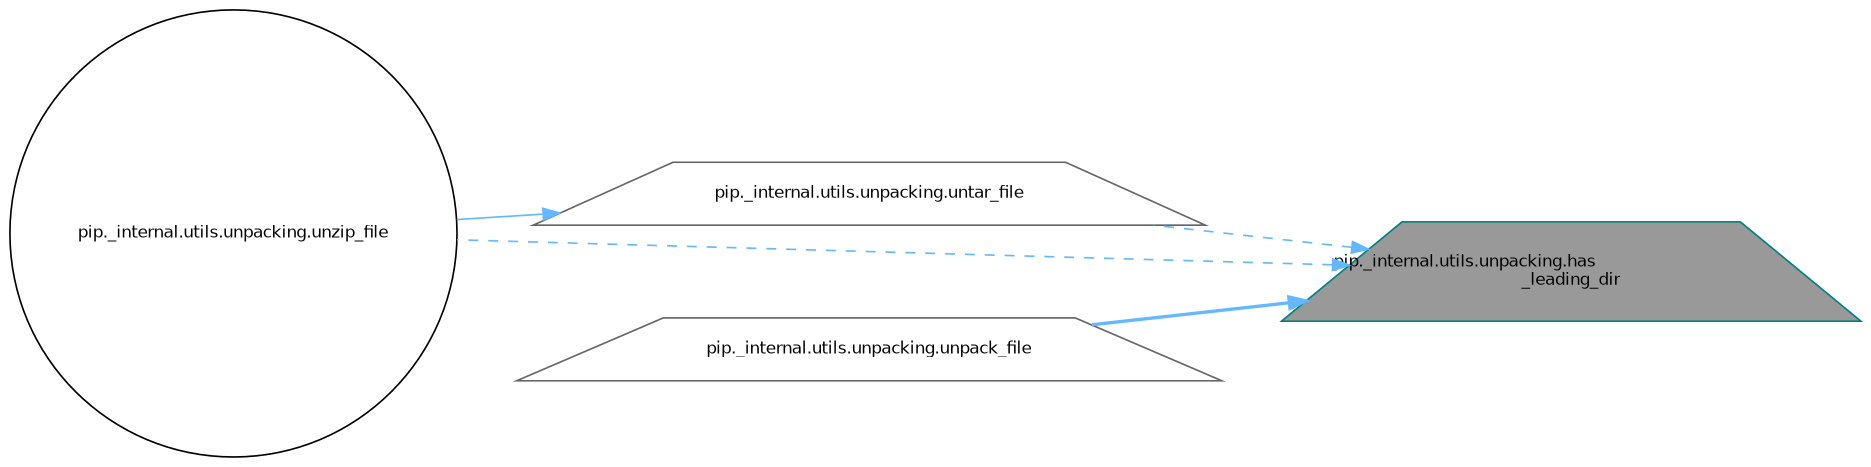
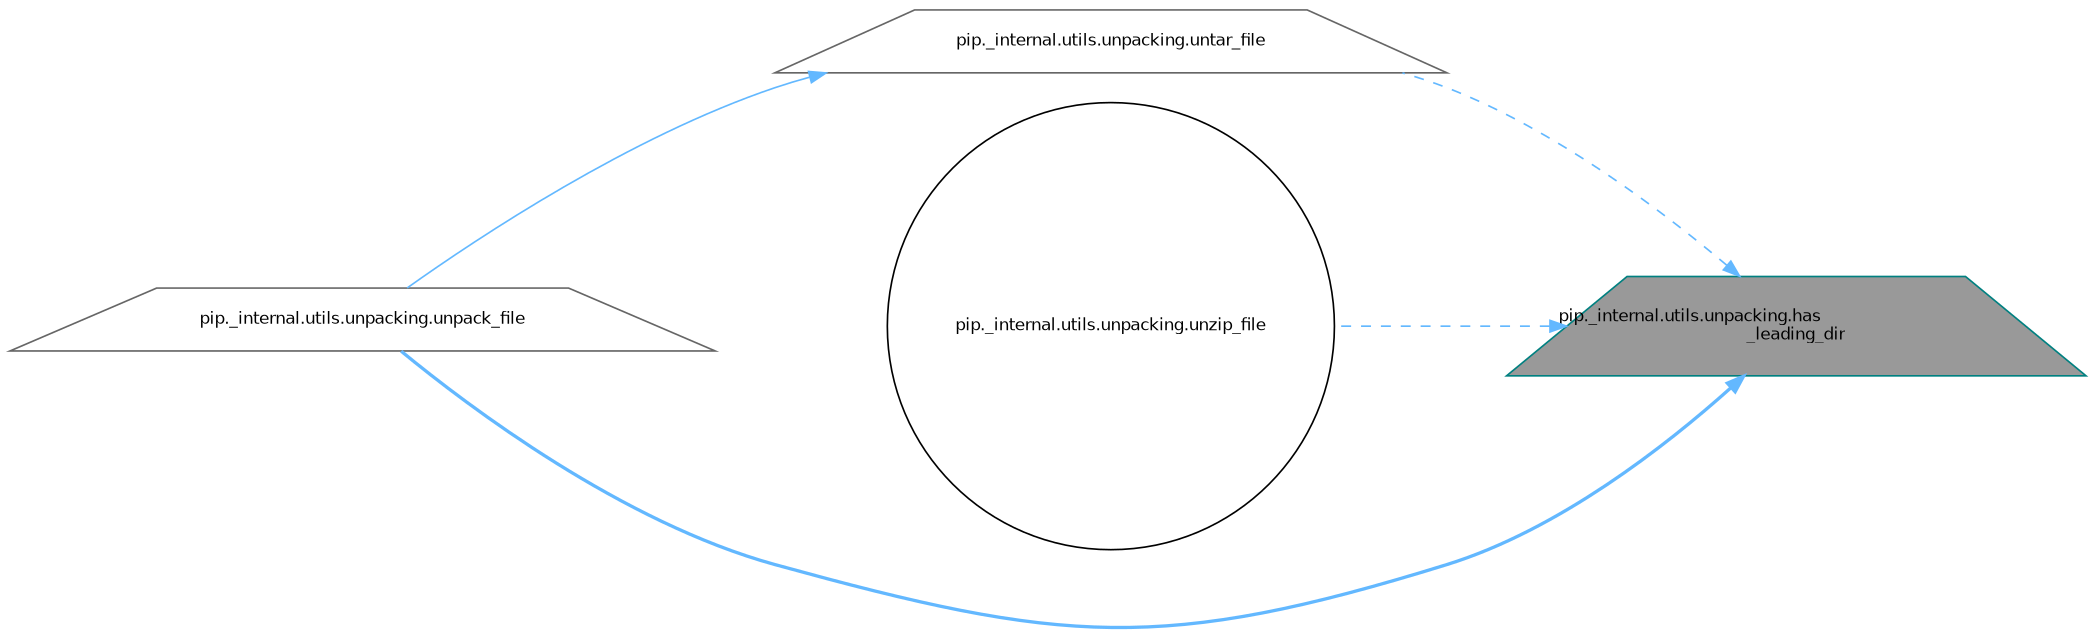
edge "pip._internal.utils.unpacking.unzip_file" -> "pip._internal.utils.unpacking.untar_file": now "pip._internal.utils.unpacking.unpack_file" -> "pip._internal.utils.unpacking.untar_file"
